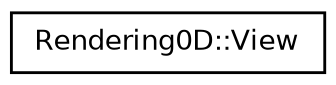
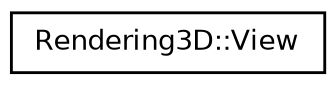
node "Rendering0D::View": label "Rendering0D::View" -> "Rendering3D::View"
